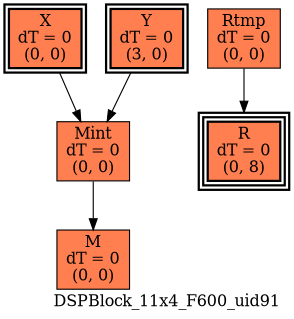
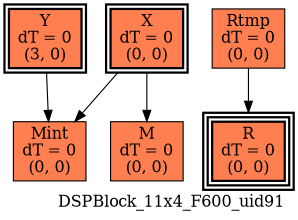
node "R dT = 0 (0, 8)": label "R dT = 0 (0, 8)" -> "R dT = 0 (0, 0)"
edge "Mint dT = 0 (0, 0)" -> "M dT = 0 (0, 0)": now "X dT = 0 (0, 0)" -> "M dT = 0 (0, 0)"
